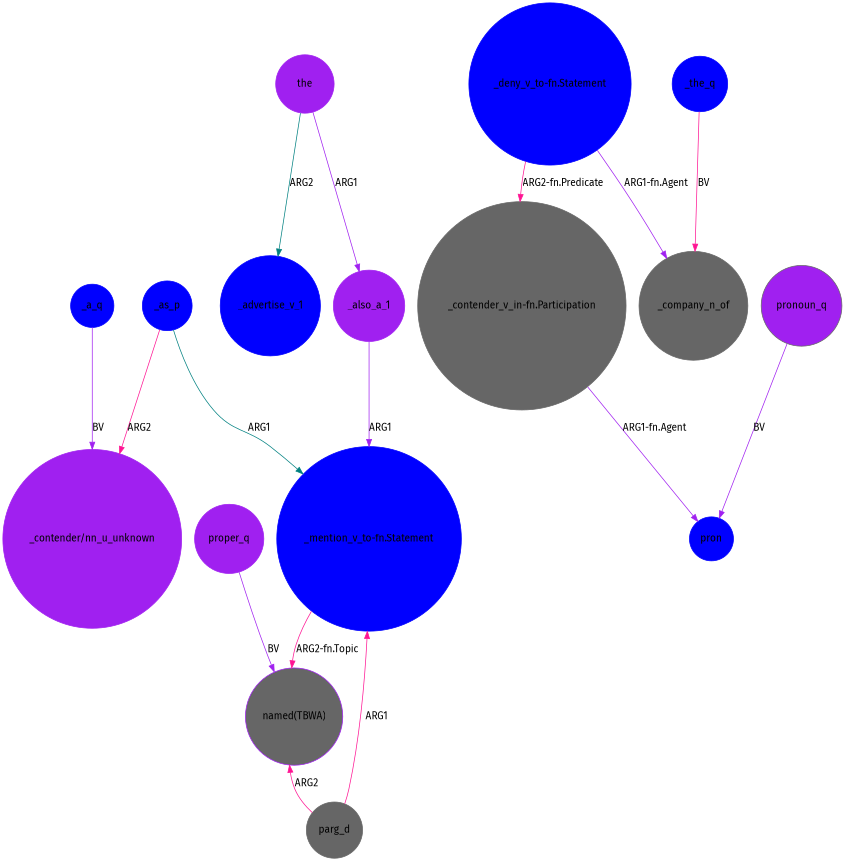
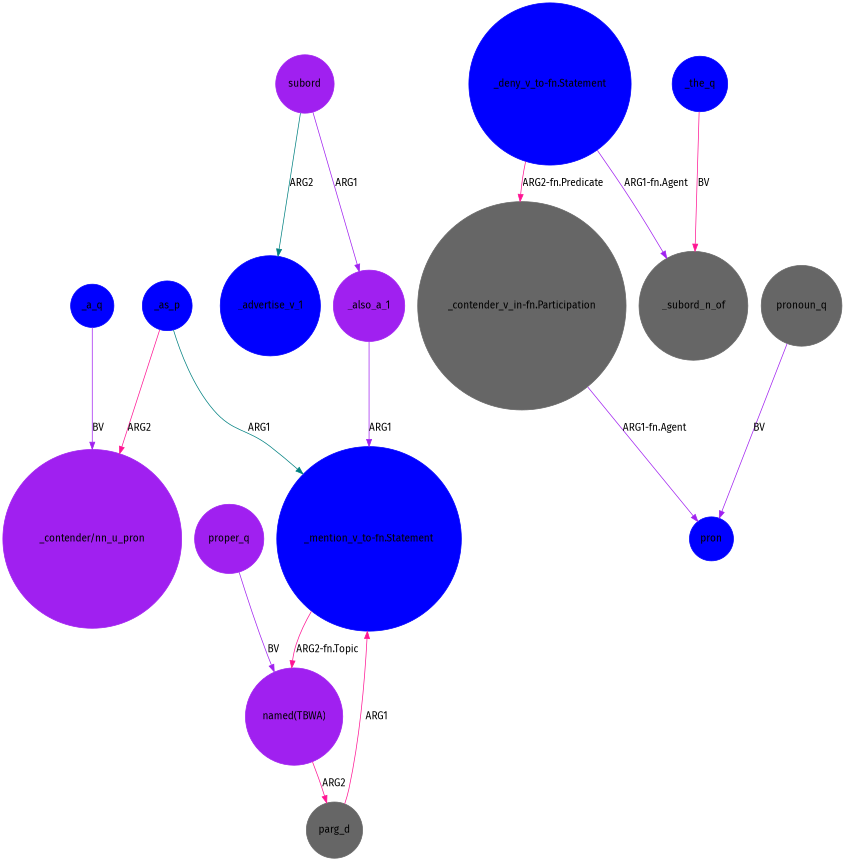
node "the": label "the" -> "subord"
node "_company_n_of": label "_company_n_of" -> "_subord_n_of"
node "pronoun_q": fillcolor purple -> gray40
node "_contender/nn_u_unknown": label "_contender/nn_u_unknown" -> "_contender/nn_u_pron"
node "named(TBWA)": fillcolor gray40 -> purple
edge "parg_d" -> "named(TBWA)": reversed
